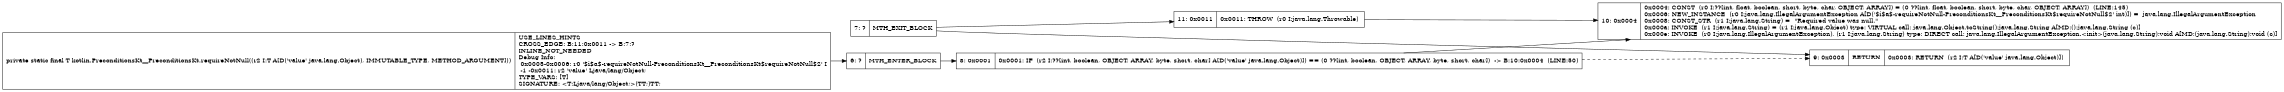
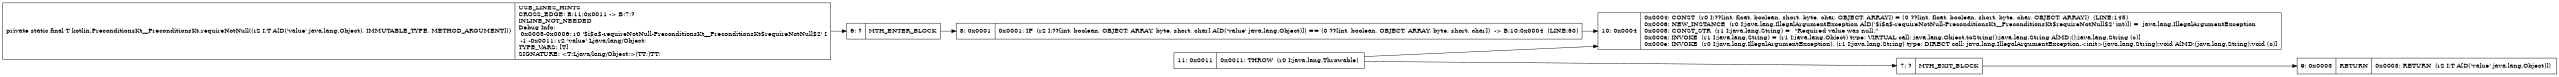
edge "7: ?" -> "11: 0x0011": reversed
edge "8: 0x0001" -> "9: 0x0003": removed
